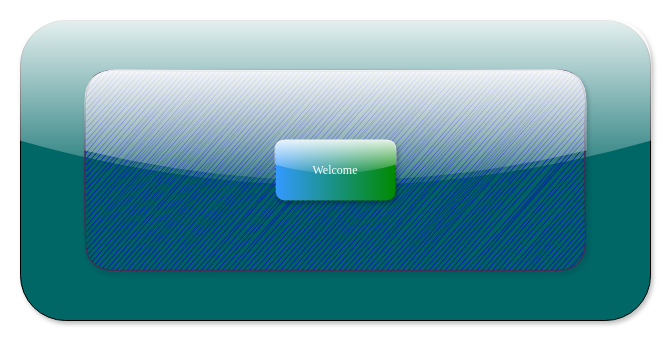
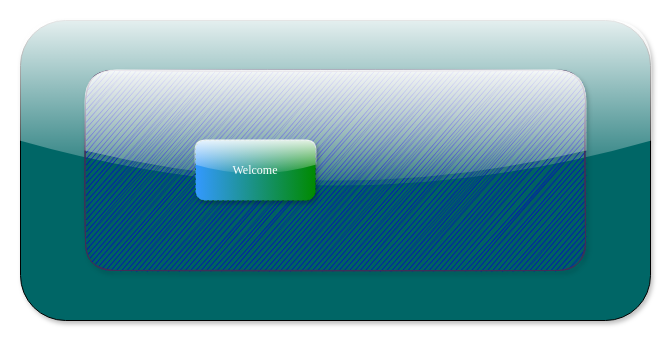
node "Welcome": moved (336, 171) -> (256, 171)
